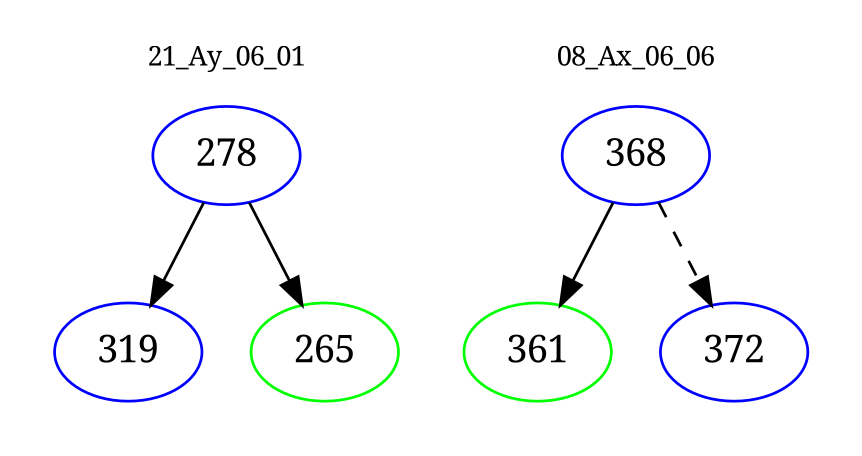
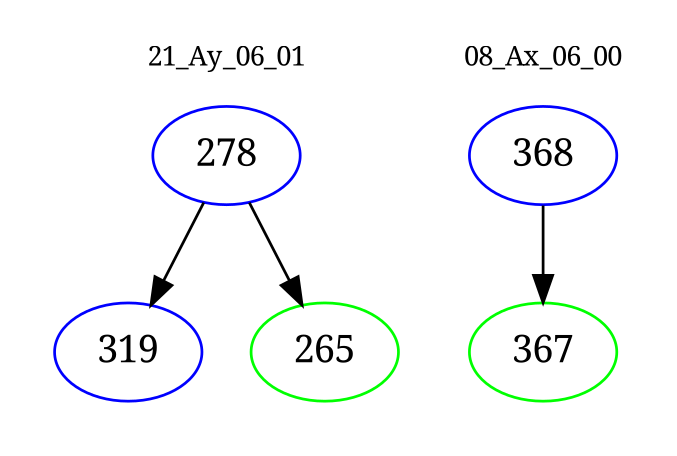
cluster "08_Ax_06_06": label "08_Ax_06_06" -> "08_Ax_06_00"
node "361": label "361" -> "367"
node "372": removed
